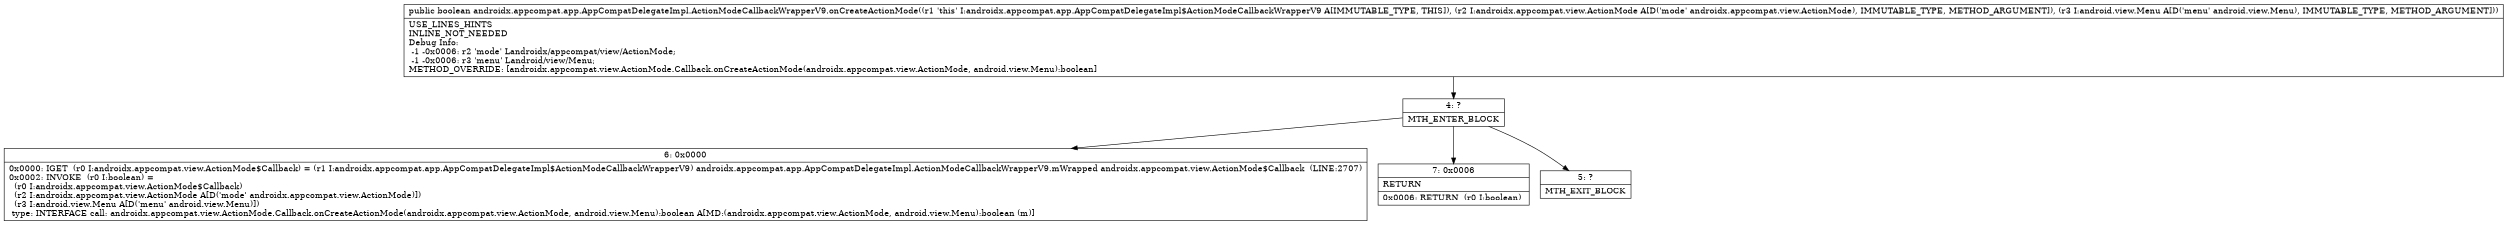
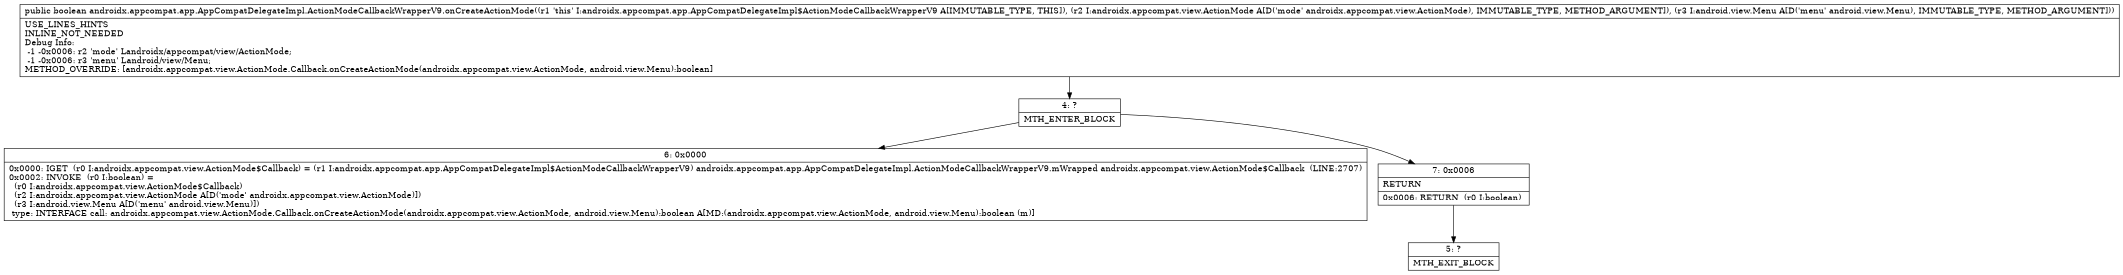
edge "4: ?" -> "5: ?": now "7: 0x0006" -> "5: ?"
